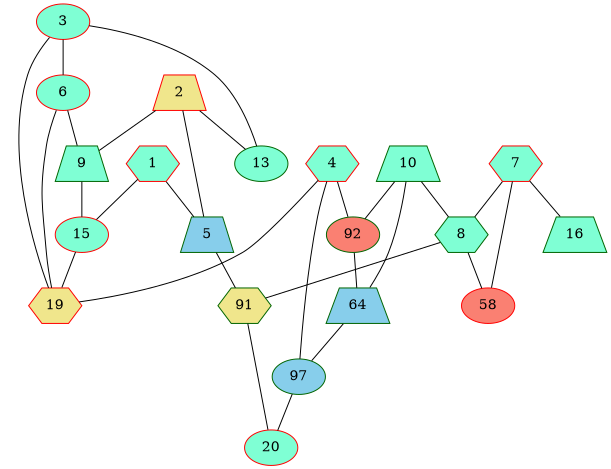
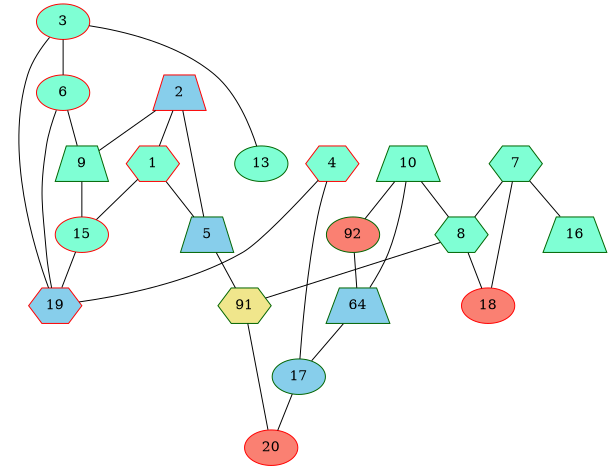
node "2": fillcolor khaki -> skyblue
edge "2" -- "13": now "2" -- "1"
node "7": color red -> darkgreen
edge "4" -- "92": removed
node "19": fillcolor khaki -> skyblue
node "58": label "58" -> "18"
node "97": label "97" -> "17"
node "20": fillcolor aquamarine -> salmon
